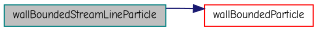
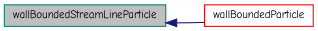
edge "wallBoundedStreamLineParticle" -> "wallBoundedParticle": reversed
